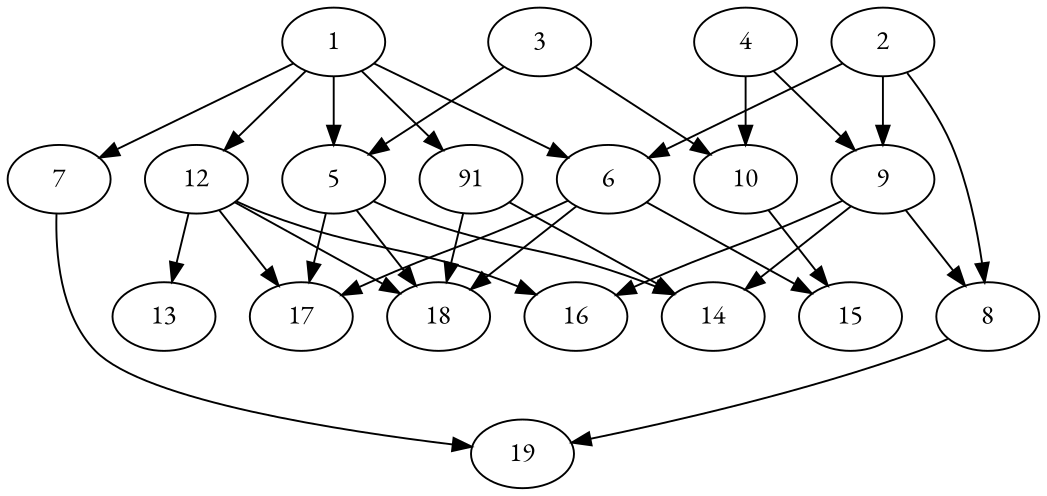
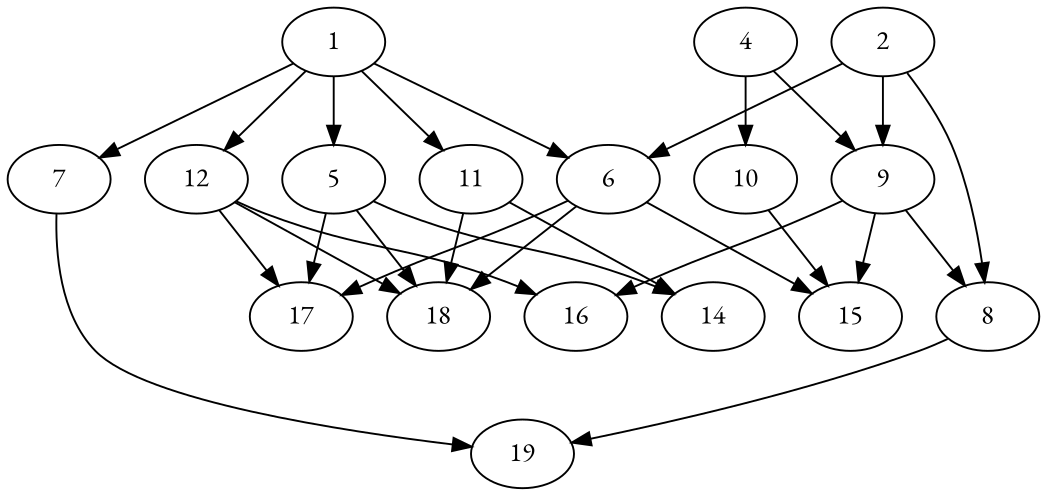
node "3": removed
node "91": label "91" -> "11"
edge "9" -> "14": now "9" -> "15"
node "13": removed
